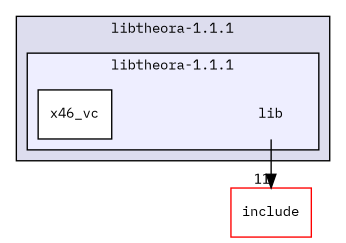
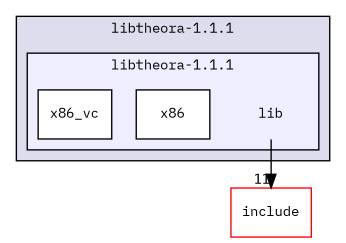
node "x46_vc": label "x46_vc" -> "x86_vc"
node "x86": added
